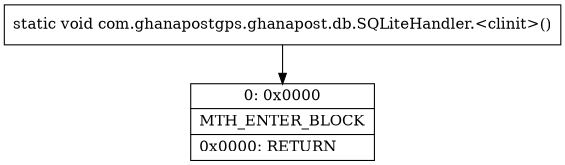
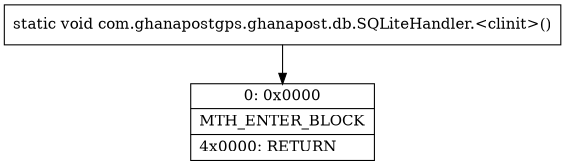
node "0: 0x0000": text "0x0000: RETURN" -> "4x0000: RETURN"
